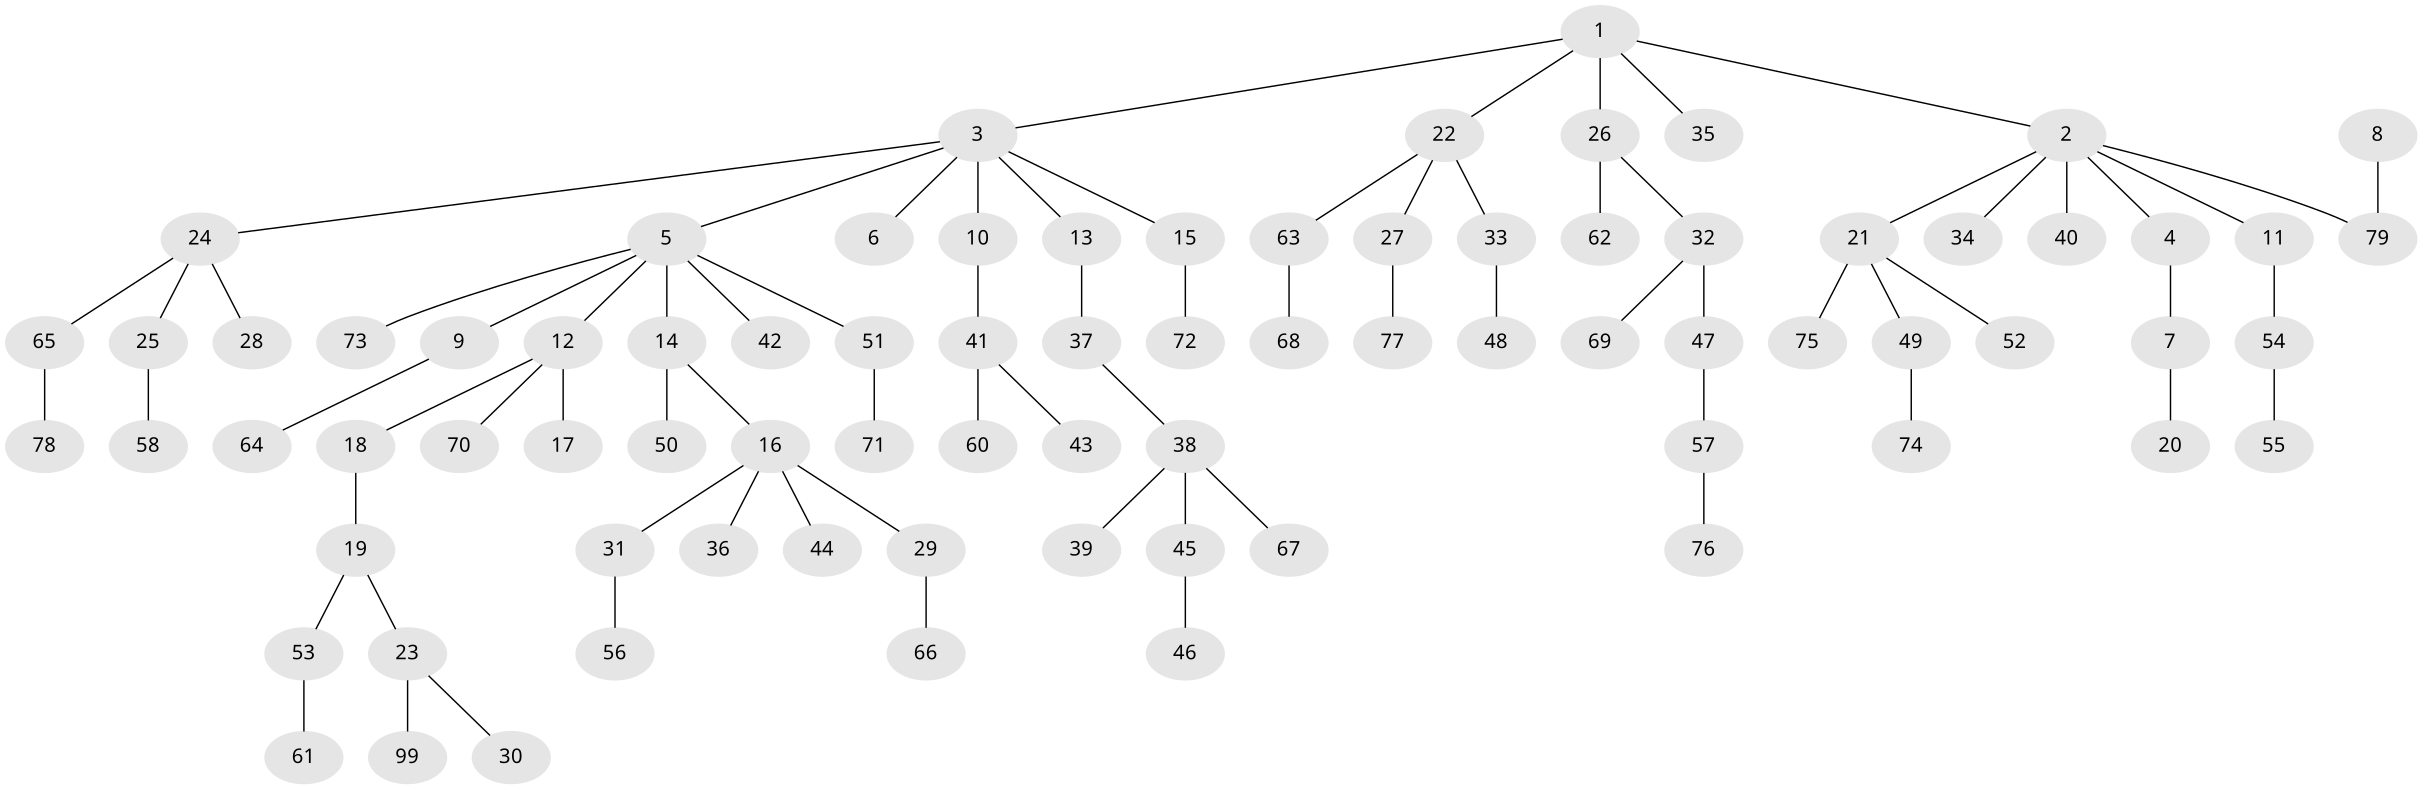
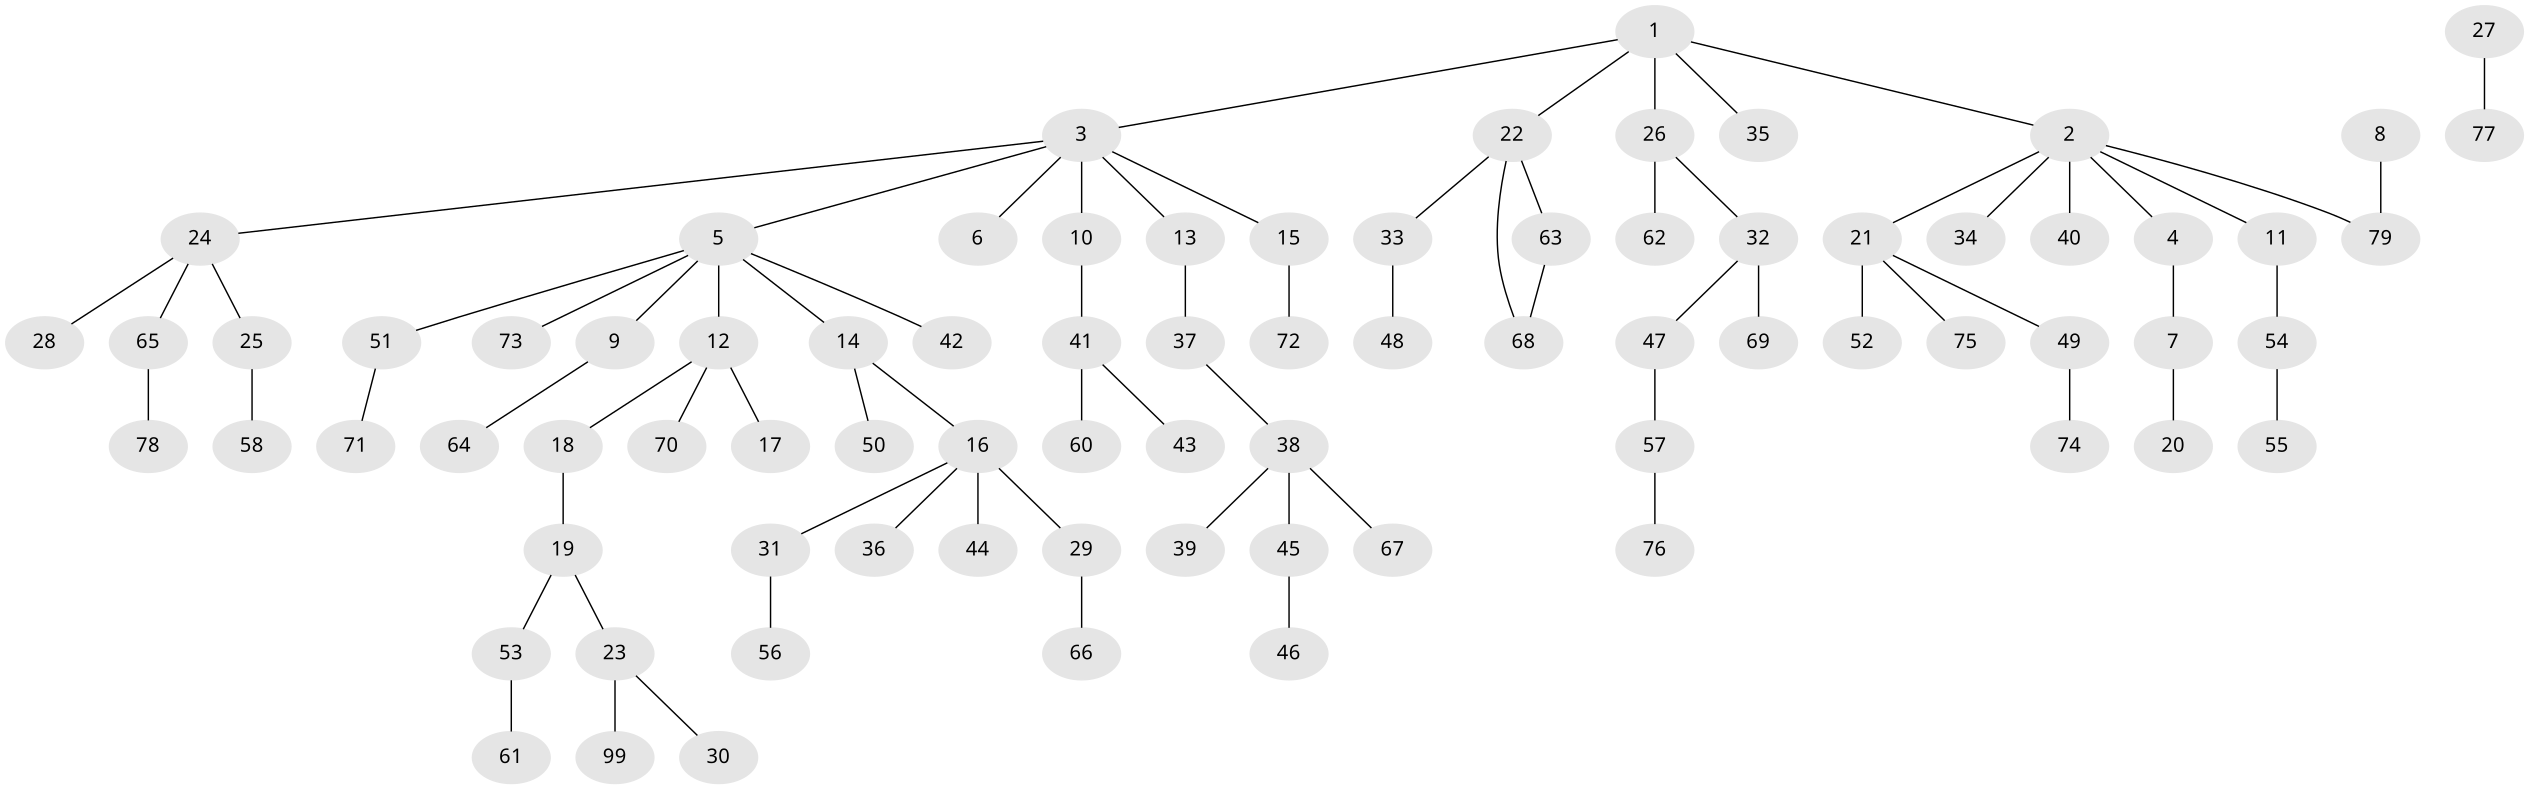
edge "22" -- "27": now "22" -- "68"
